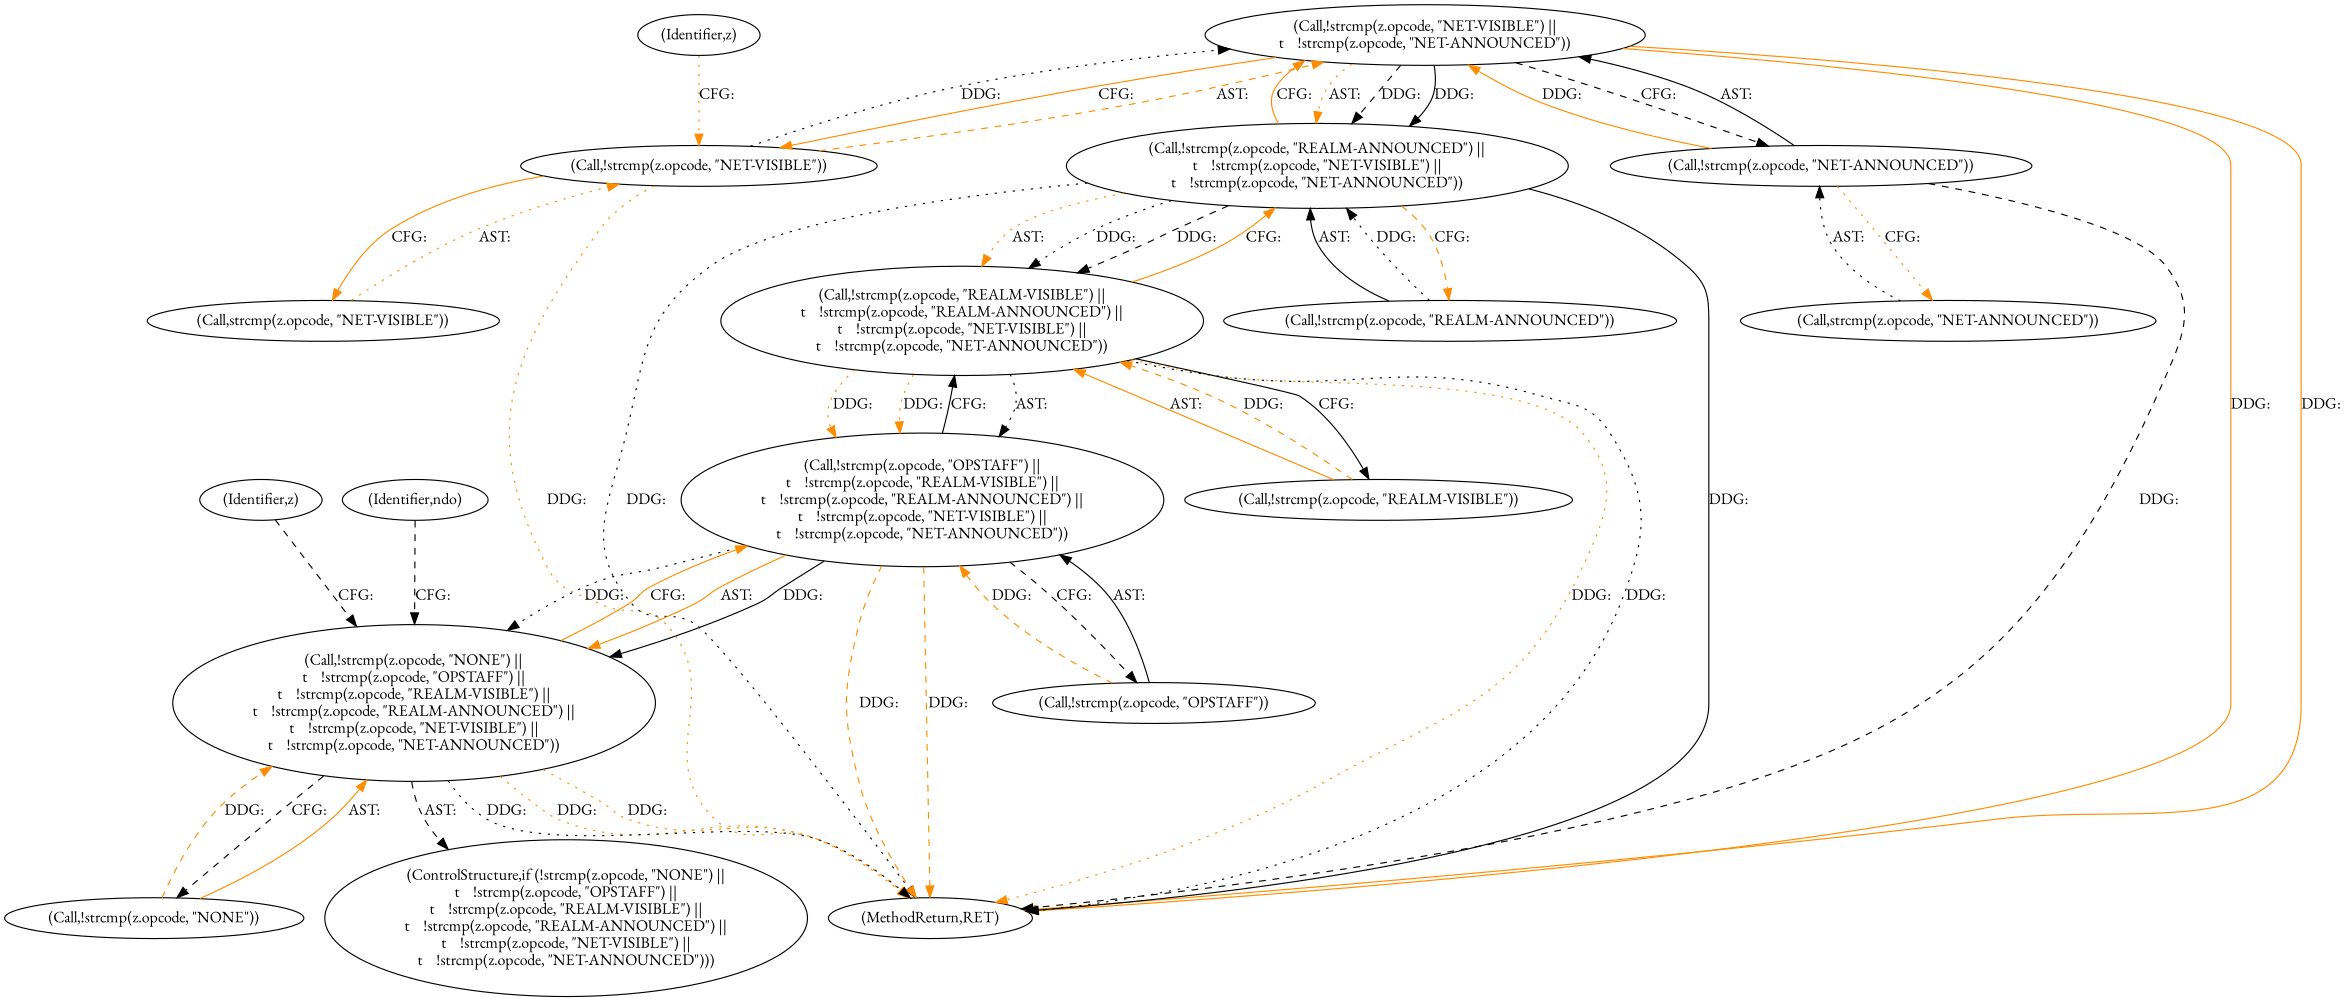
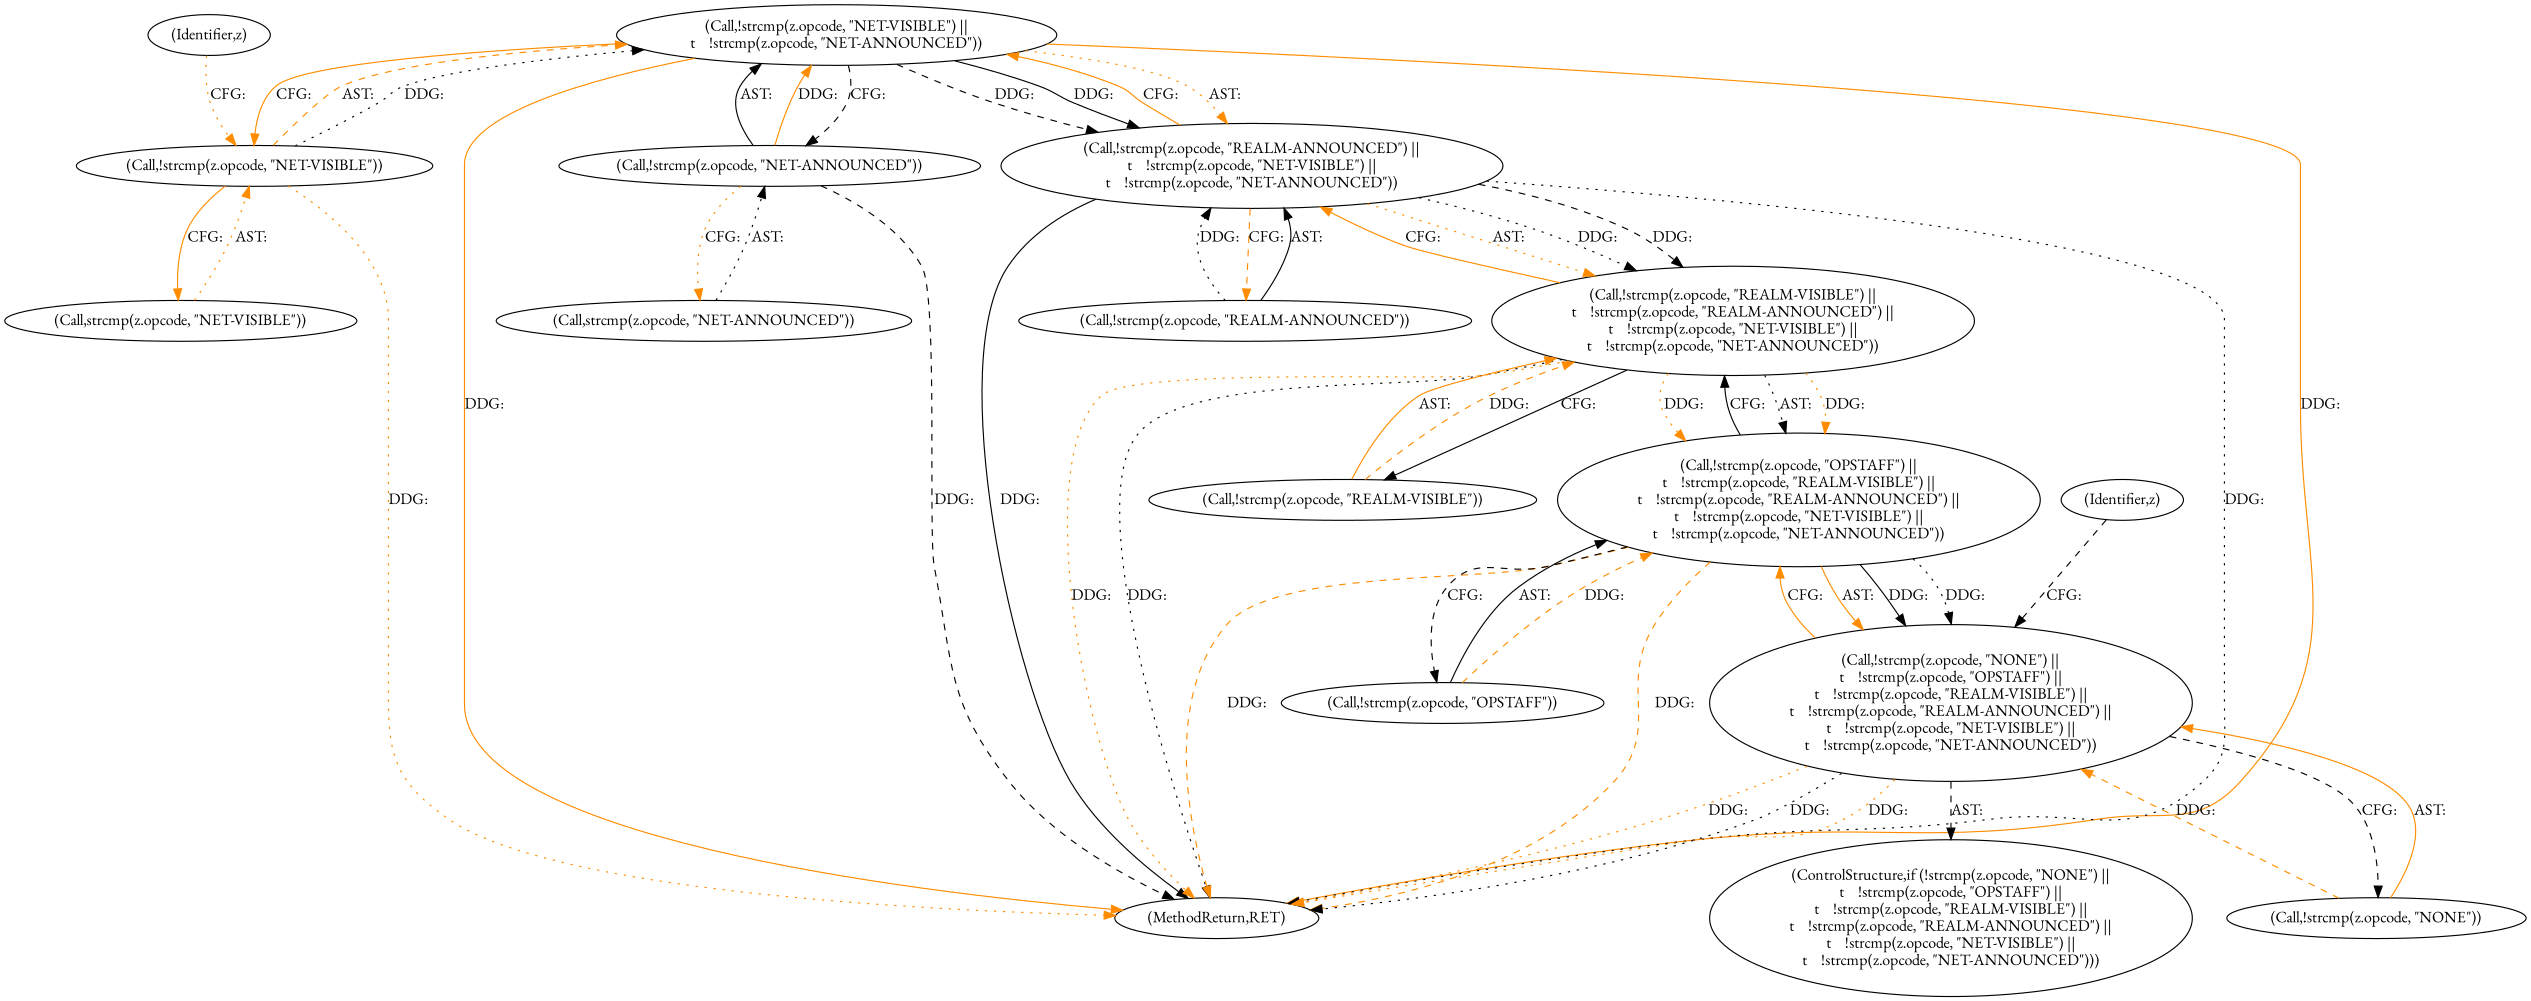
node "(Identifier,ndo)": removed
